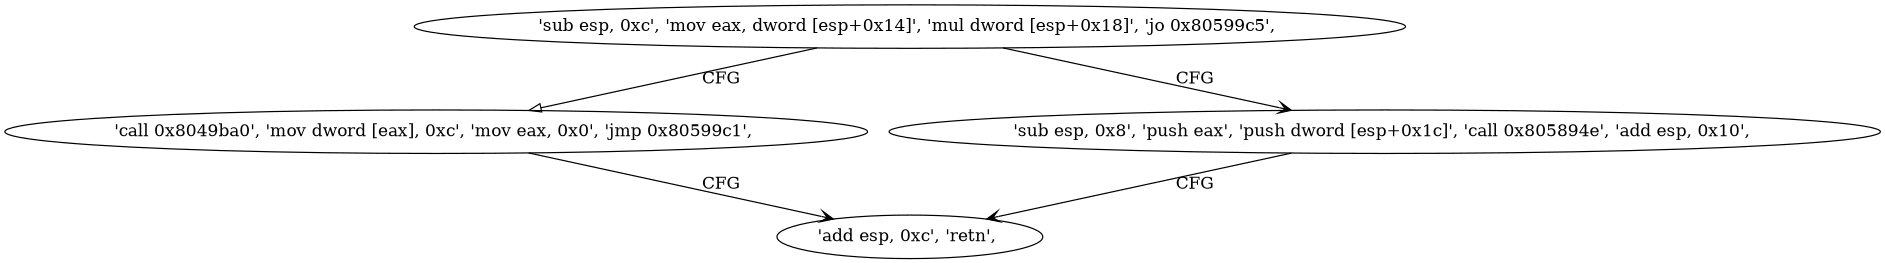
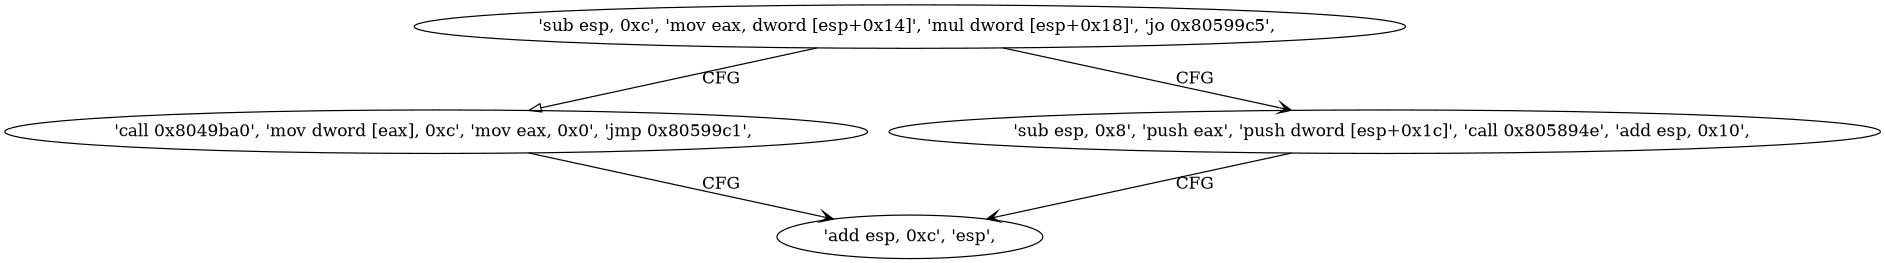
node "'add esp, 0xc', 'retn',": label "'add esp, 0xc', 'retn'," -> "'add esp, 0xc', 'esp',"
